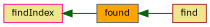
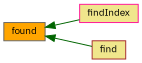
edge "found" -> "findIndex": reversed
